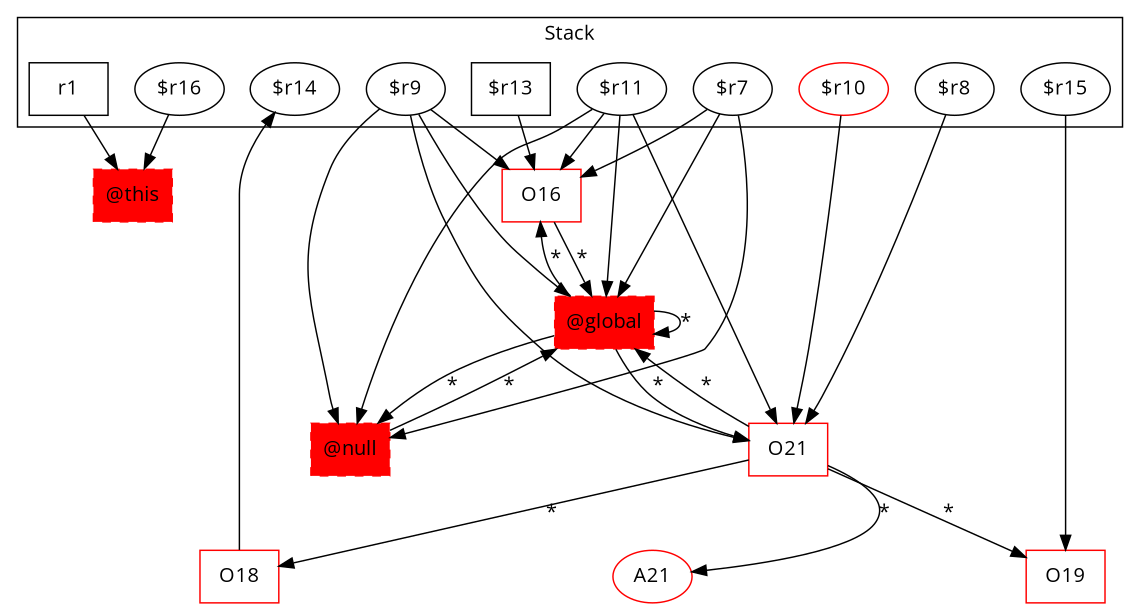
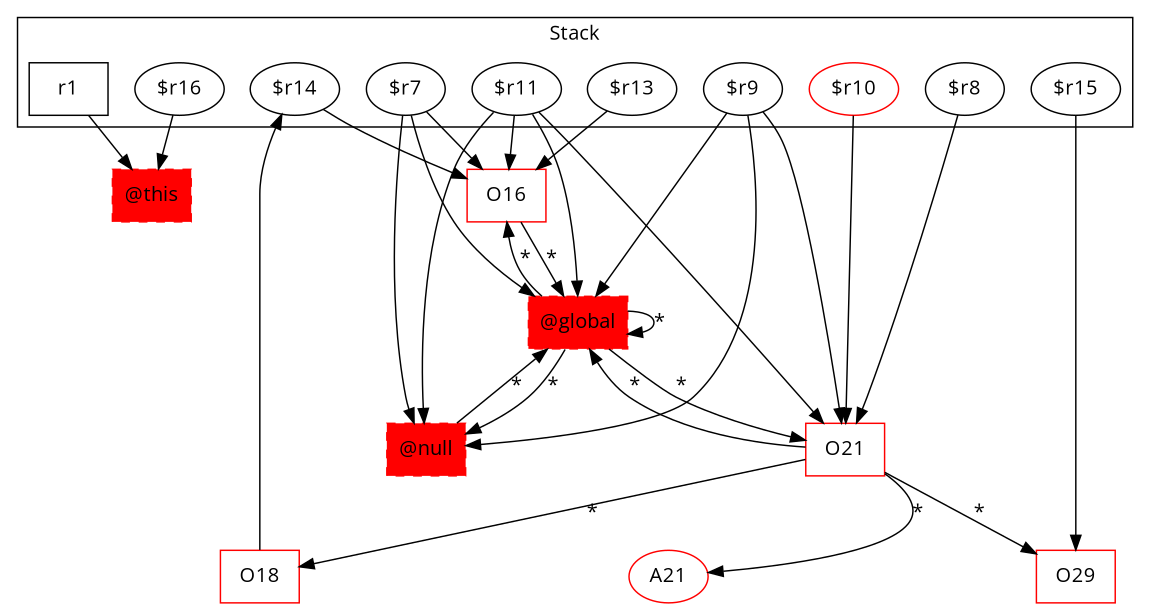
node "$r13": shape box -> ellipse
edge "$r9" -> "O16": now "$r14" -> "O16"
node "O19": label "O19" -> "O29"
